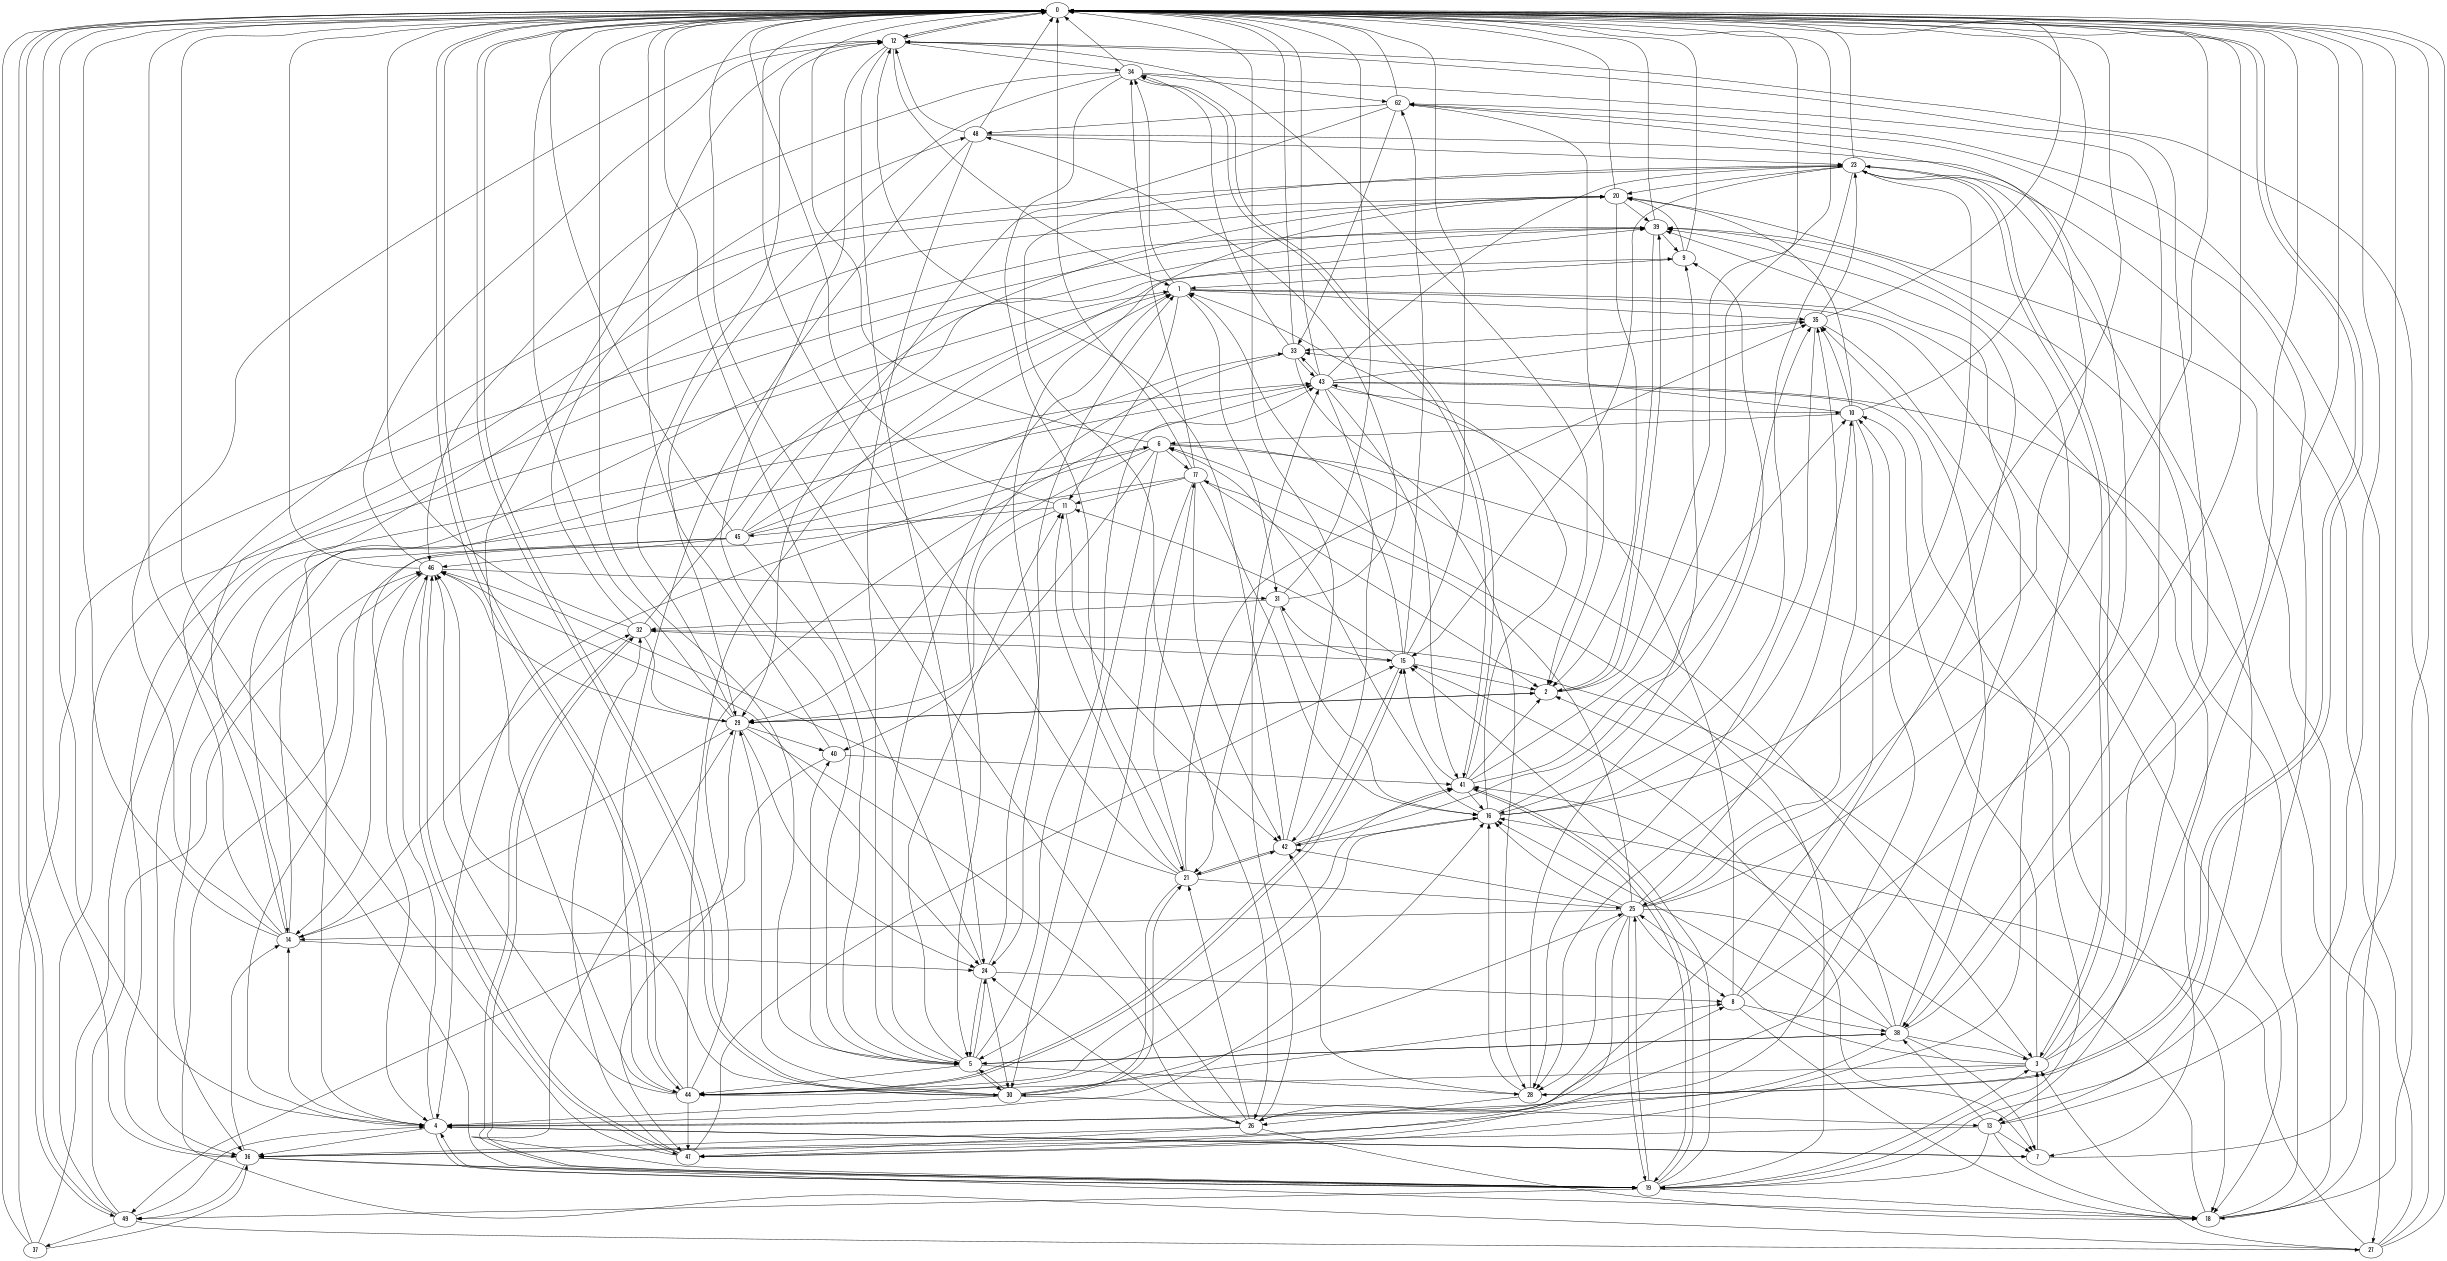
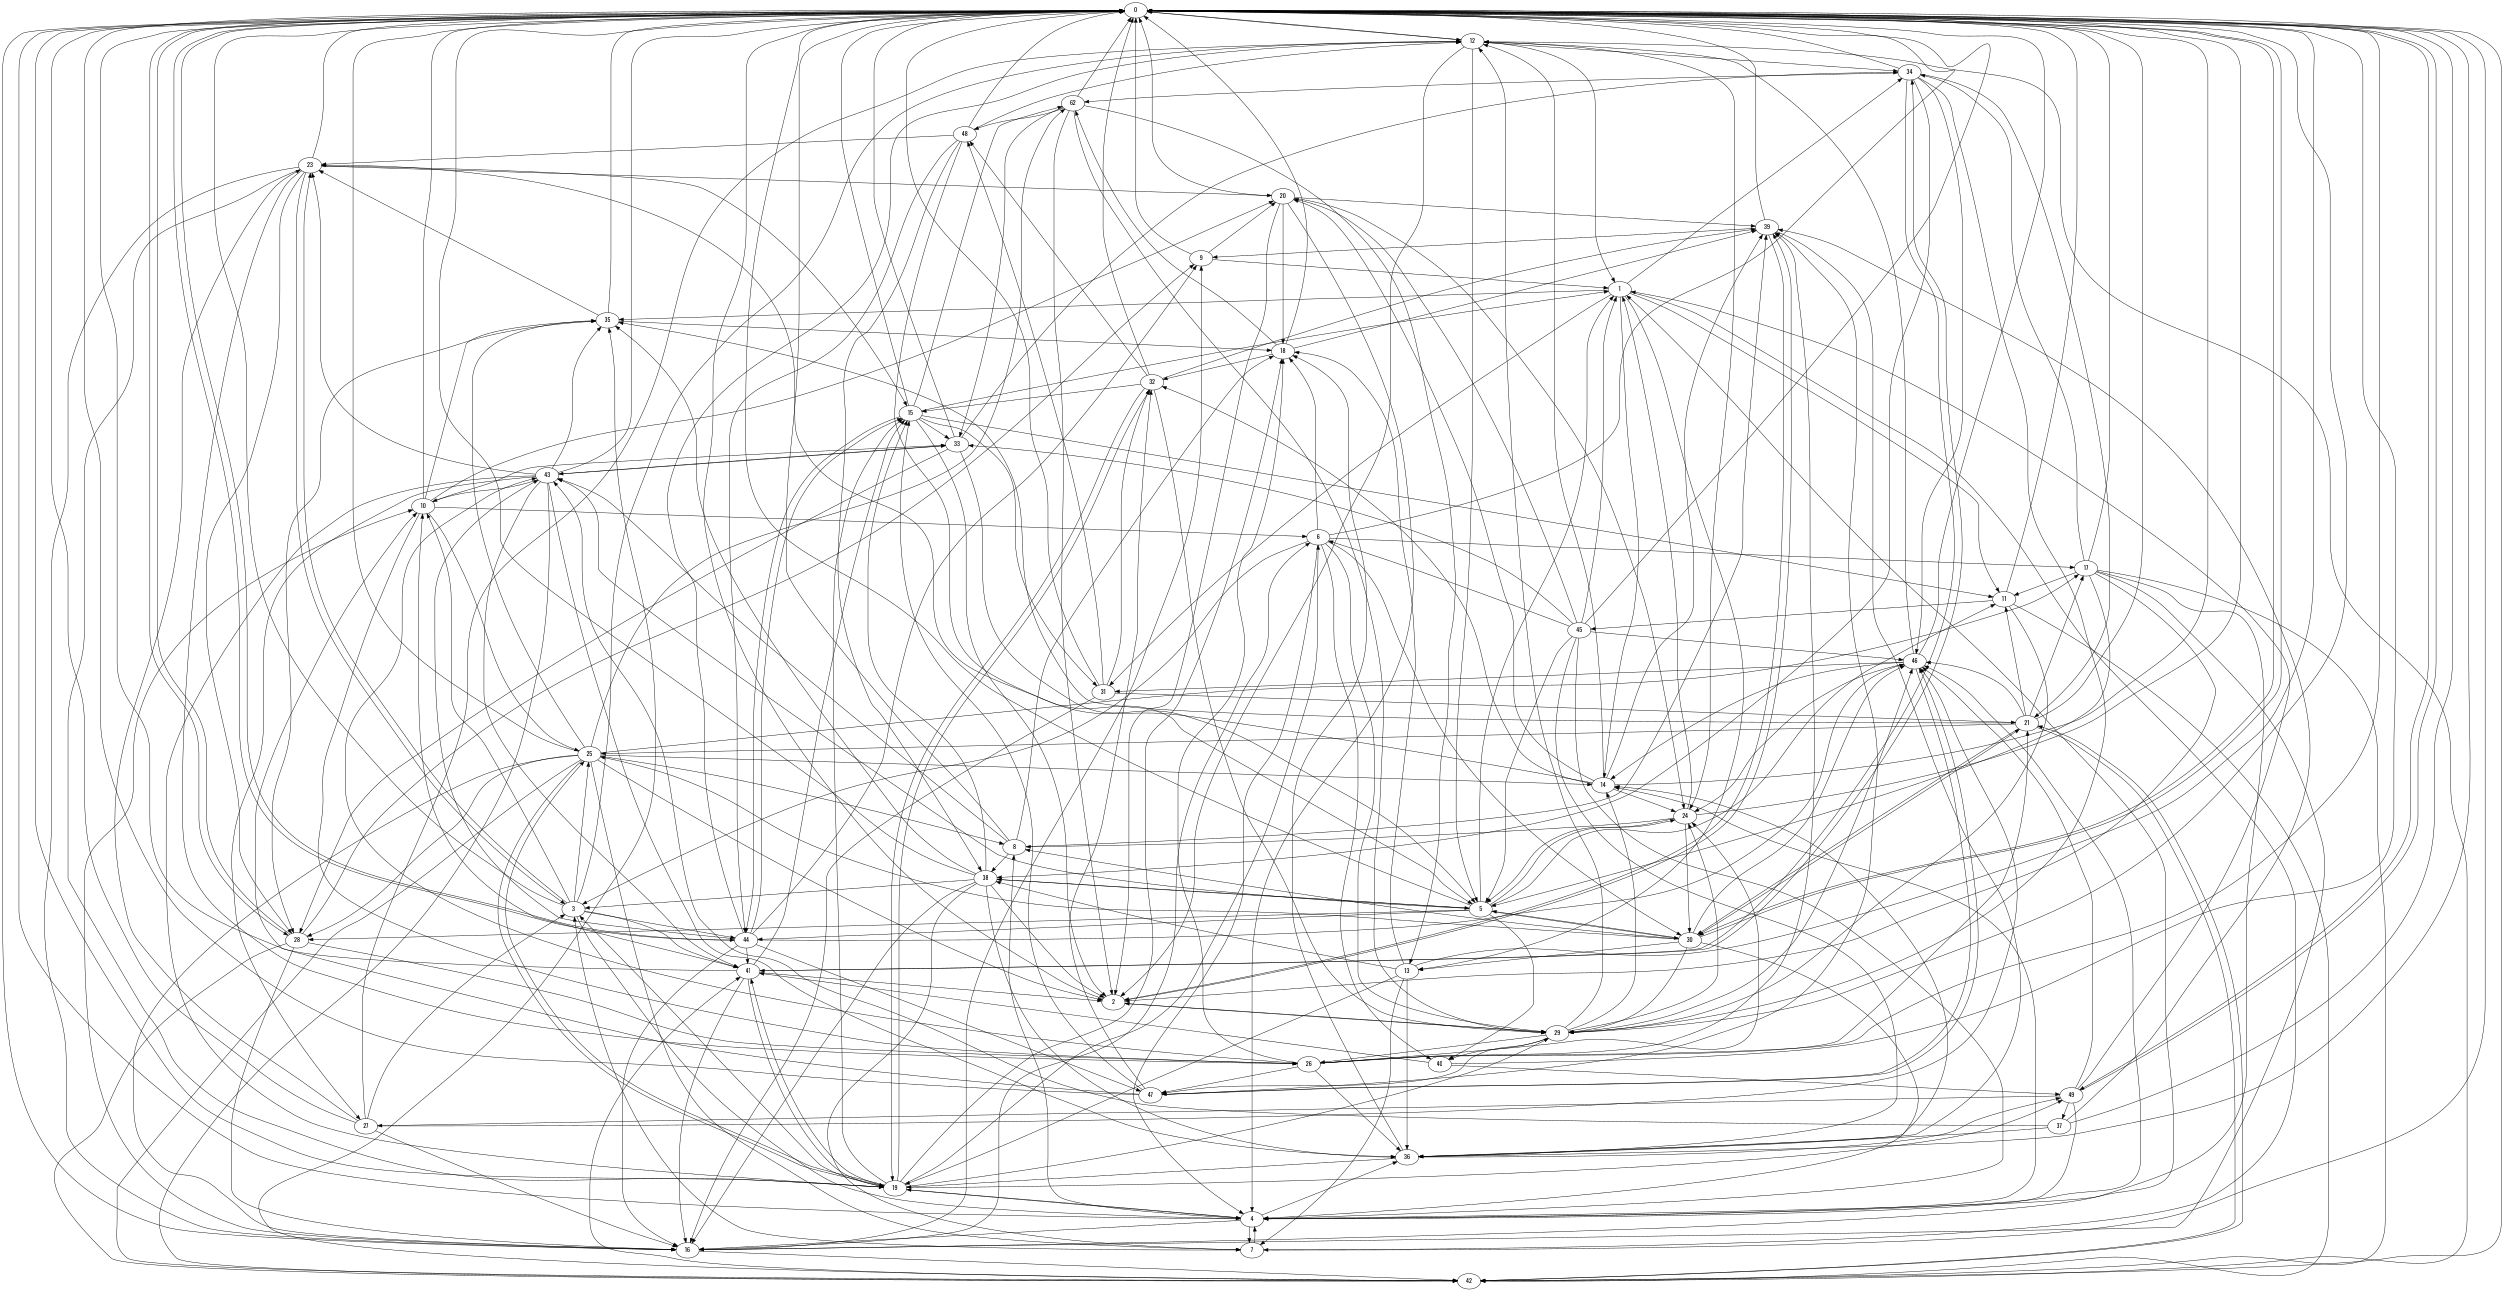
edge "35" -> "33": now "15" -> "33"
node "77": label "77" -> "17"
edge "25" -> "47": now "25" -> "2"
